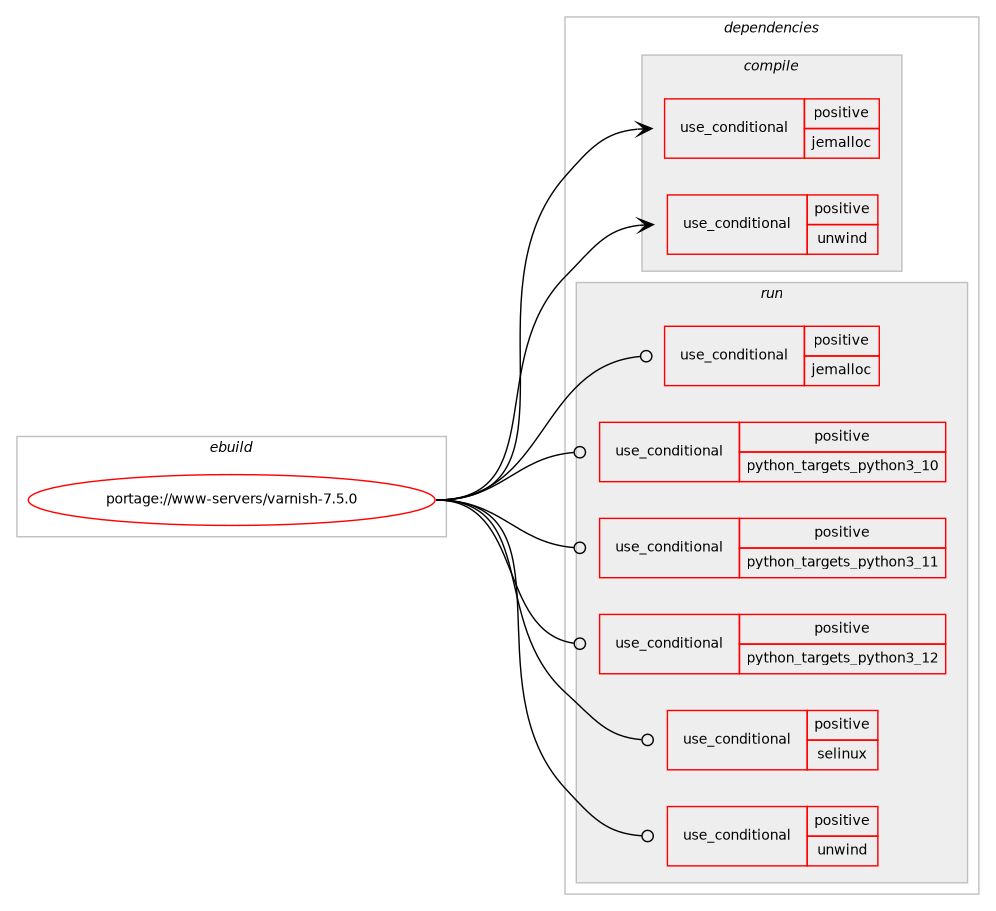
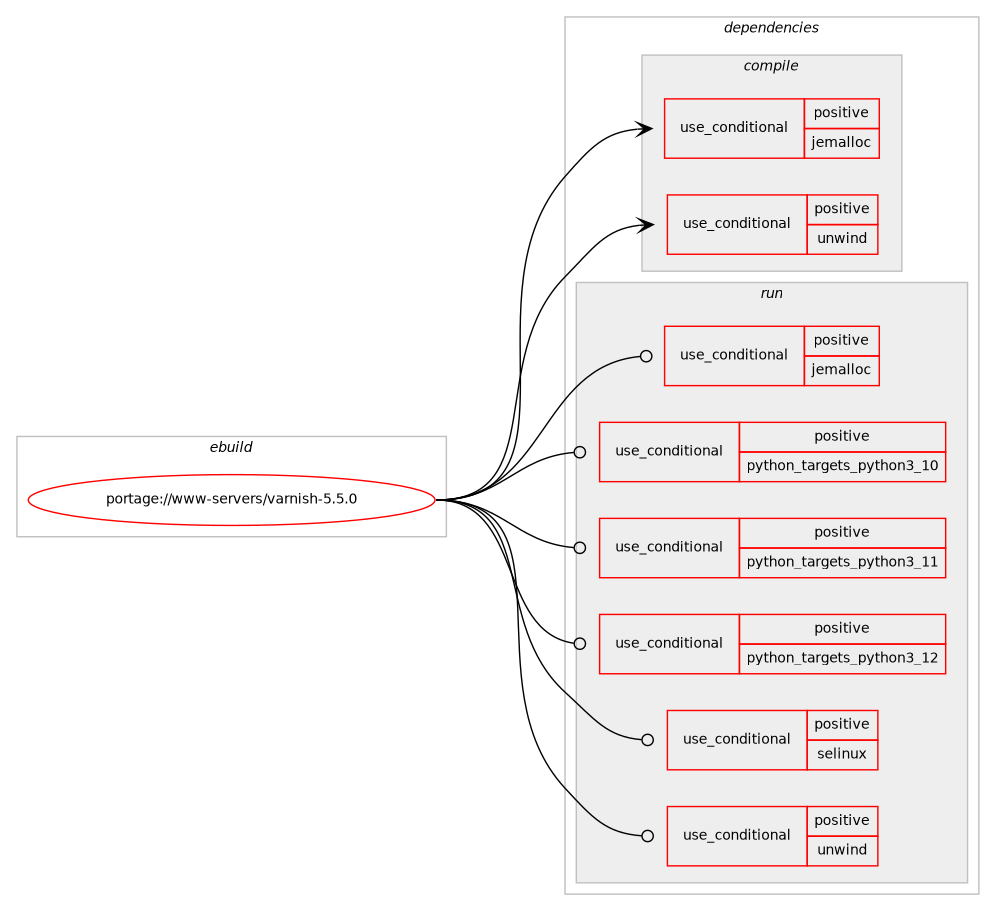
node "portage://www-servers/varnish-7.5.0": label "portage://www-servers/varnish-7.5.0" -> "portage://www-servers/varnish-5.5.0"
